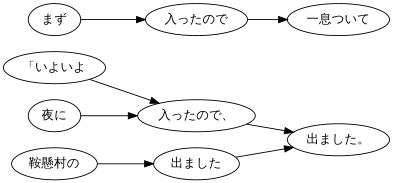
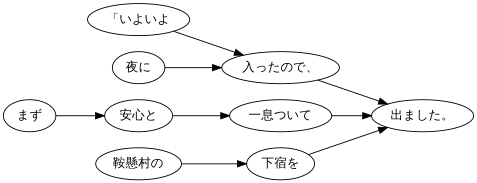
node "入ったので": label "入ったので" -> "安心と"
edge "一息ついて" -> "出ました。": added
node "出ました": label "出ました" -> "下宿を"
